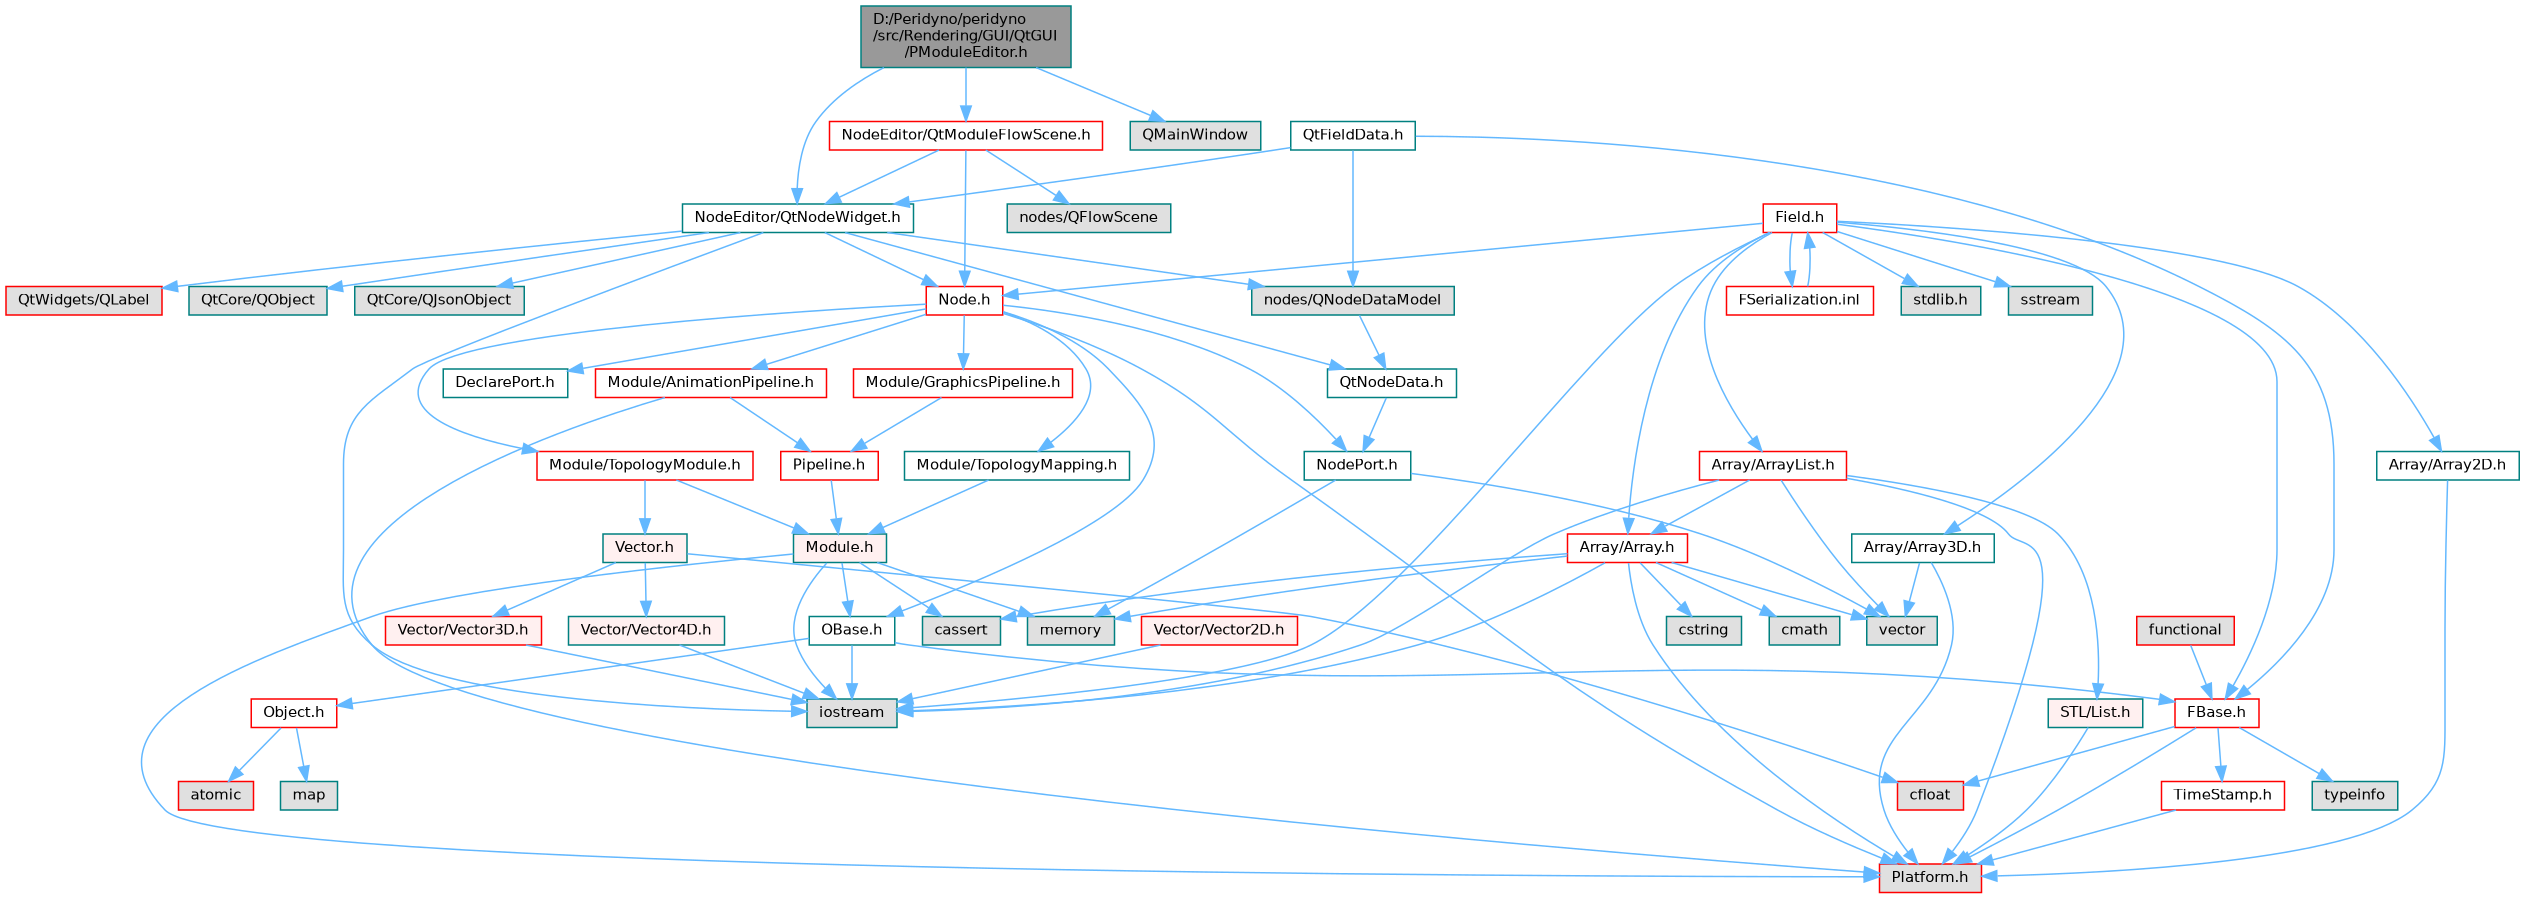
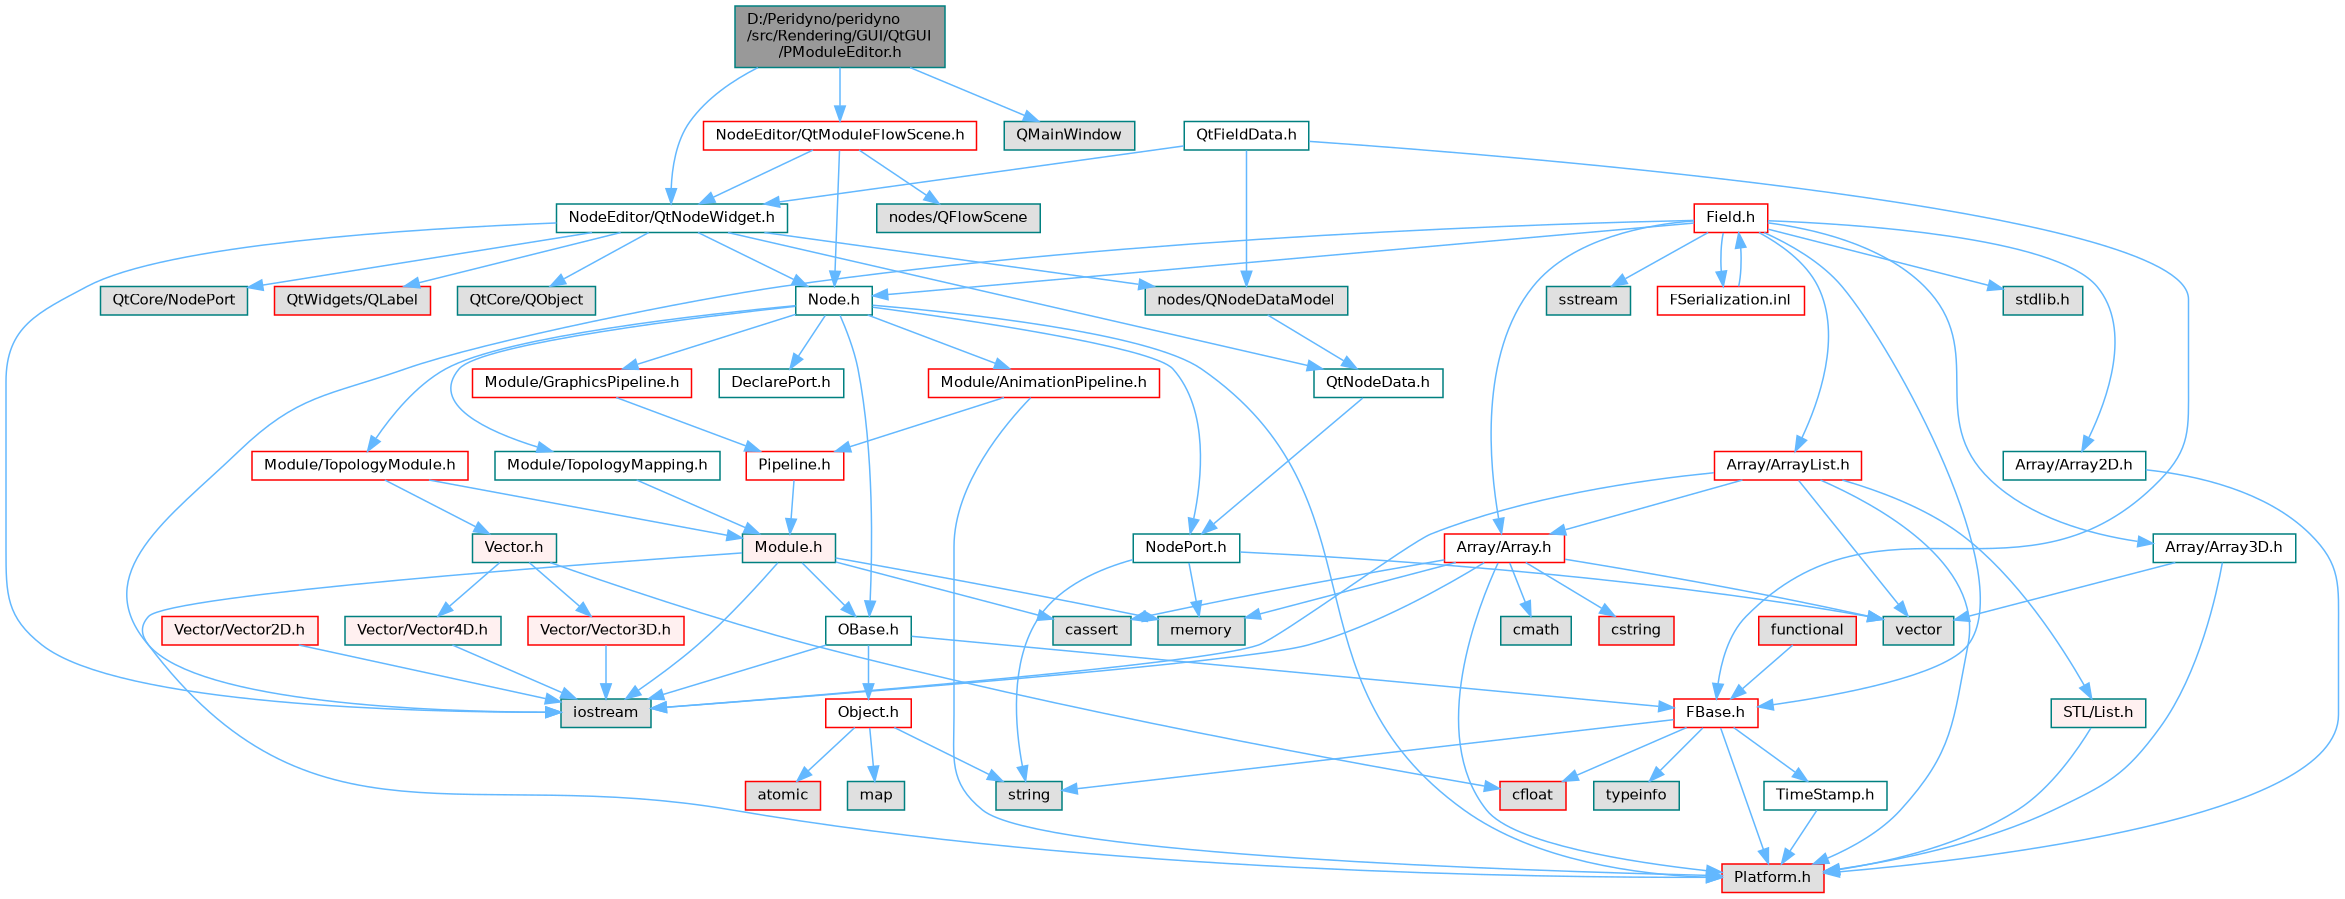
node "QtCore/QJsonObject": label "QtCore/QJsonObject" -> "QtCore/NodePort"
node "Node.h": color red -> teal
node "cstring": color teal -> red
node "string": added
node "TimeStamp.h": color red -> teal
